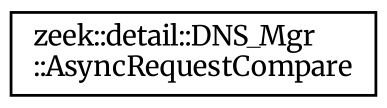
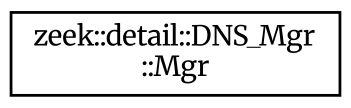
node "zeek::detail::DNS_Mgr ::AsyncRequestCompare": label "zeek::detail::DNS_Mgr ::AsyncRequestCompare" -> "zeek::detail::DNS_Mgr ::Mgr"
